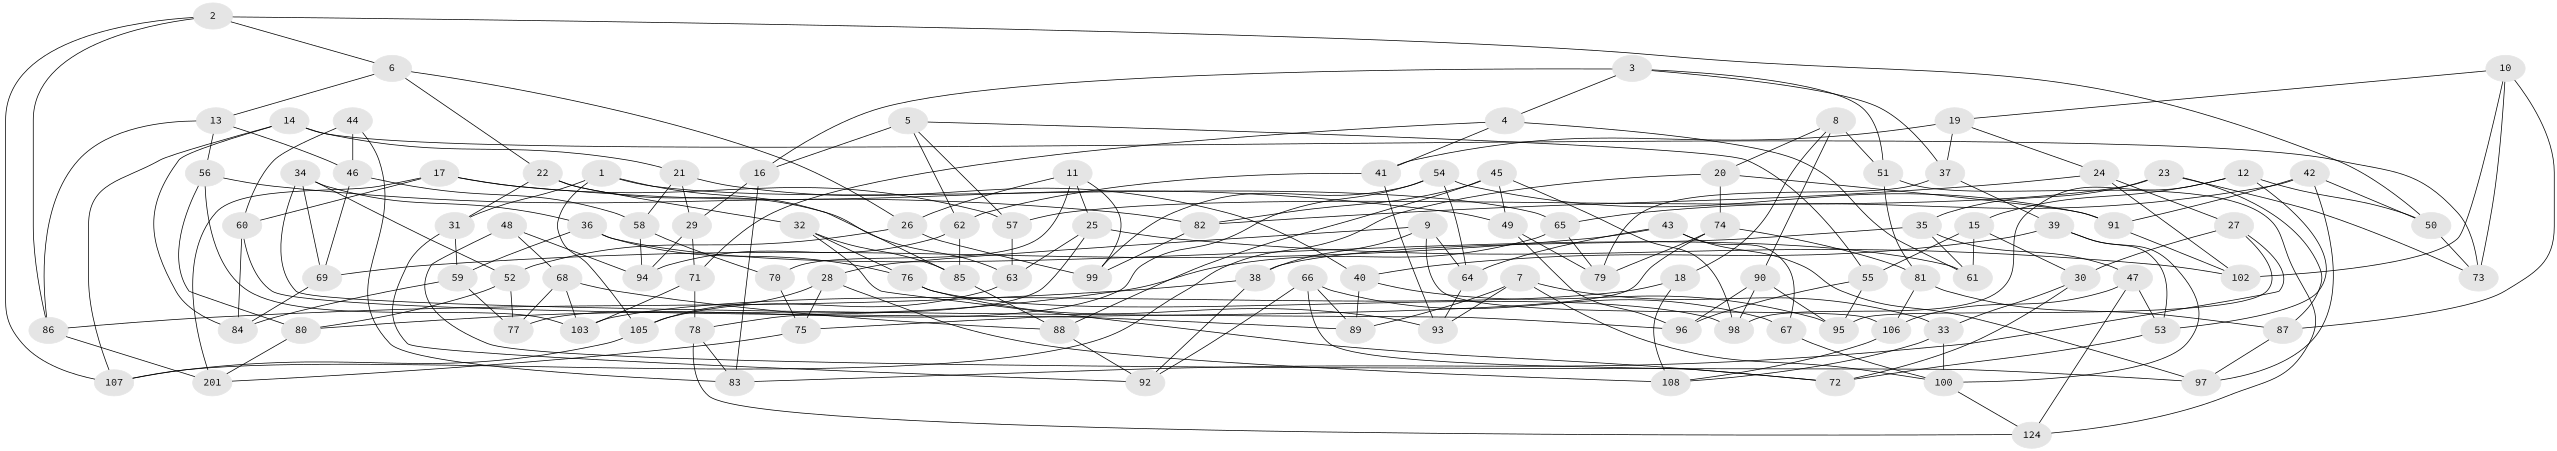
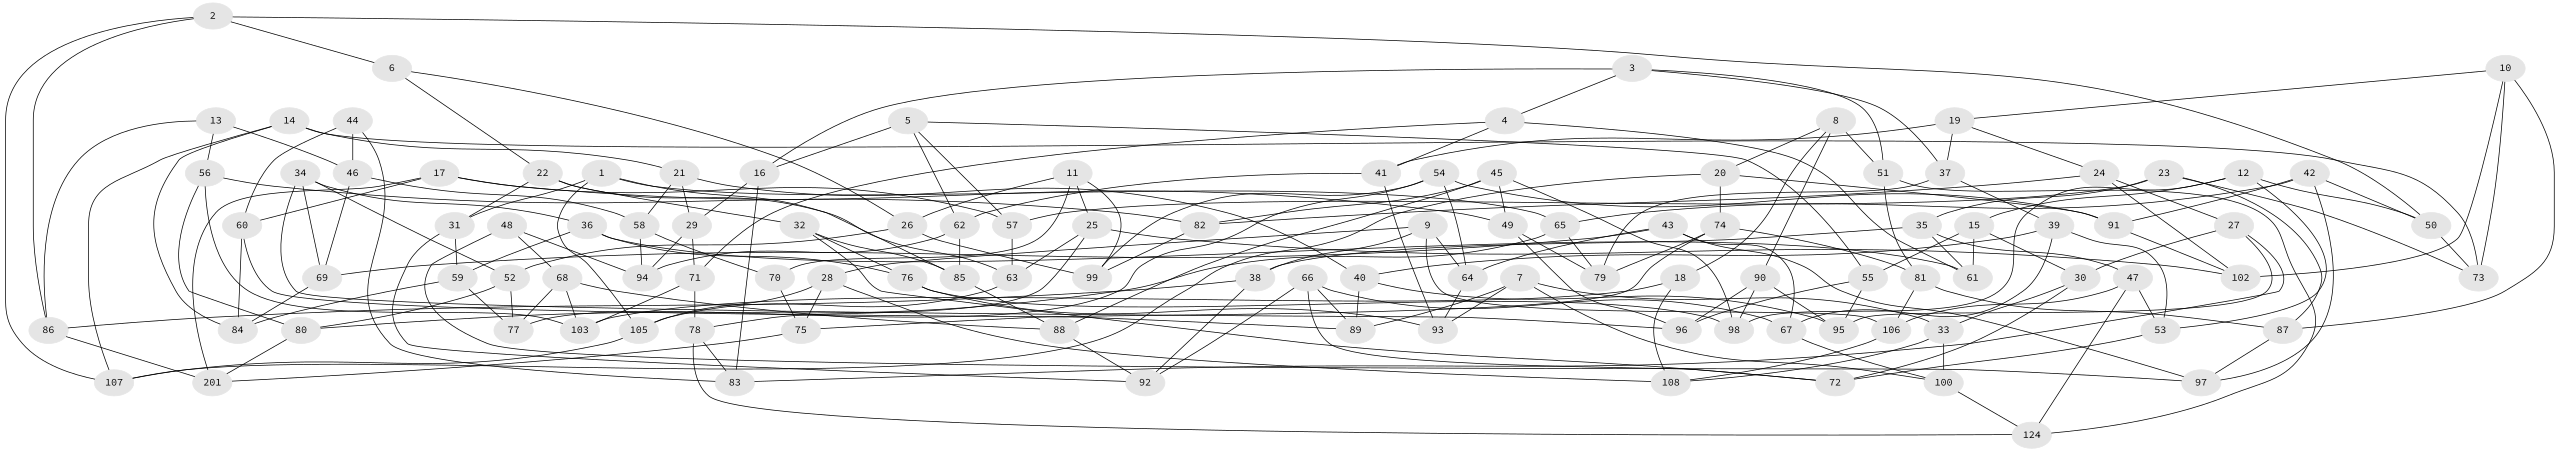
edge "6" -- "13": removed
edge "39" -- "100": now "39" -- "67"
